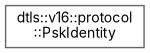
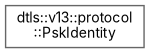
node "dtls::v16::protocol ::PskIdentity": label "dtls::v16::protocol ::PskIdentity" -> "dtls::v13::protocol ::PskIdentity"
